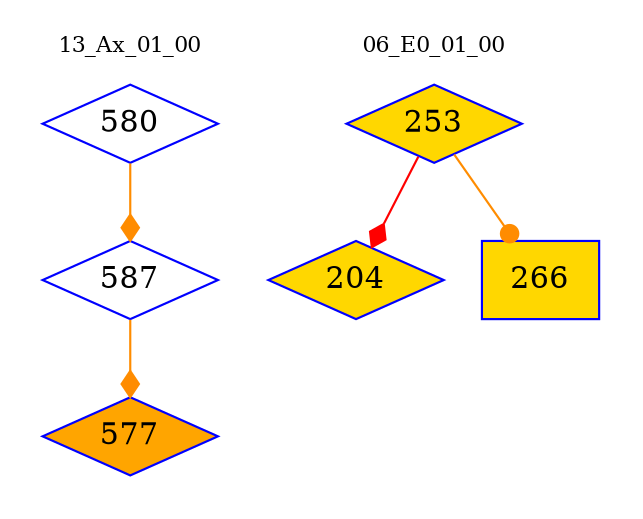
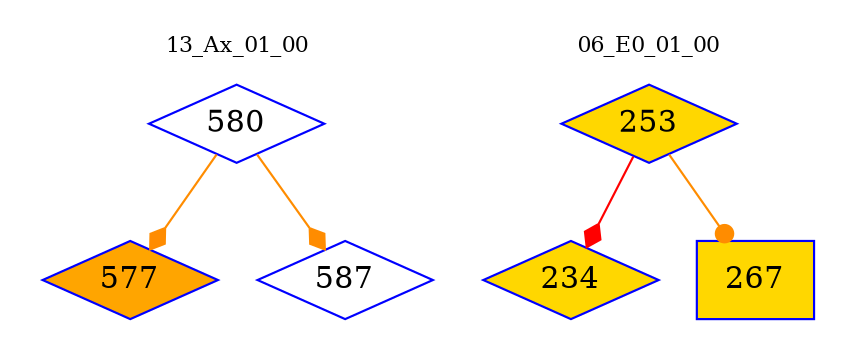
node "204": label "204" -> "234"
node "266": label "266" -> "267"
edge "587" -> "577": now "580" -> "577"
